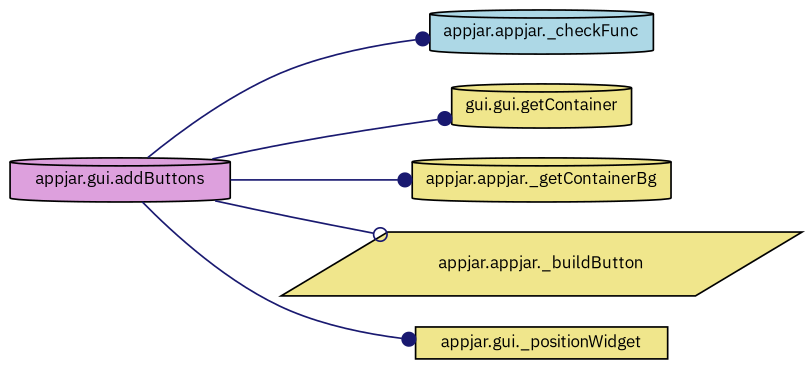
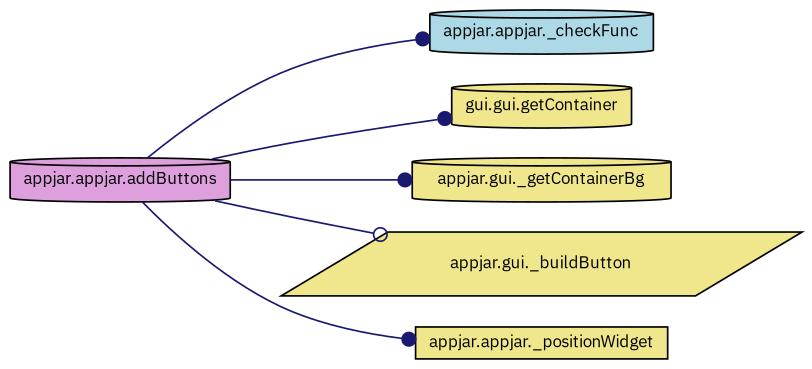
node "appjar.gui.addButtons": label "appjar.gui.addButtons" -> "appjar.appjar.addButtons"
node "appjar.appjar._getContainerBg": label "appjar.appjar._getContainerBg" -> "appjar.gui._getContainerBg"
node "appjar.appjar._buildButton": label "appjar.appjar._buildButton" -> "appjar.gui._buildButton"
node "appjar.gui._positionWidget": label "appjar.gui._positionWidget" -> "appjar.appjar._positionWidget"
